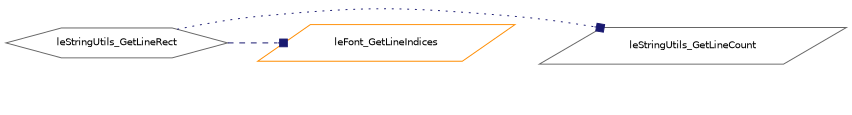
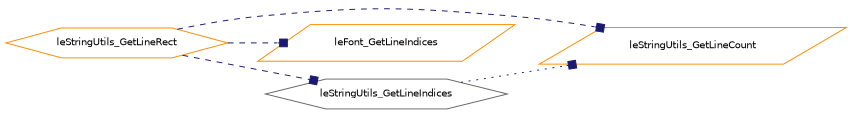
edge "leStringUtils_GetLineRect" -> "leStringUtils_GetLineCount": style dotted -> dashed
node "leStringUtils_GetLineRect": color gray40 -> darkorange
node "leStringUtils_GetLineCount": color gray40 -> darkorange
node "leStringUtils_GetLineIndices": added
